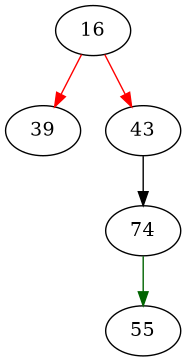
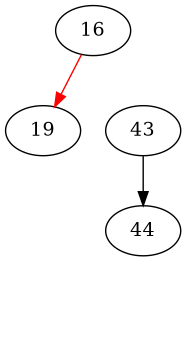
edge "16" -> "43": removed
node "39": label "39" -> "19"
node "74": label "74" -> "44"
node "55": removed
